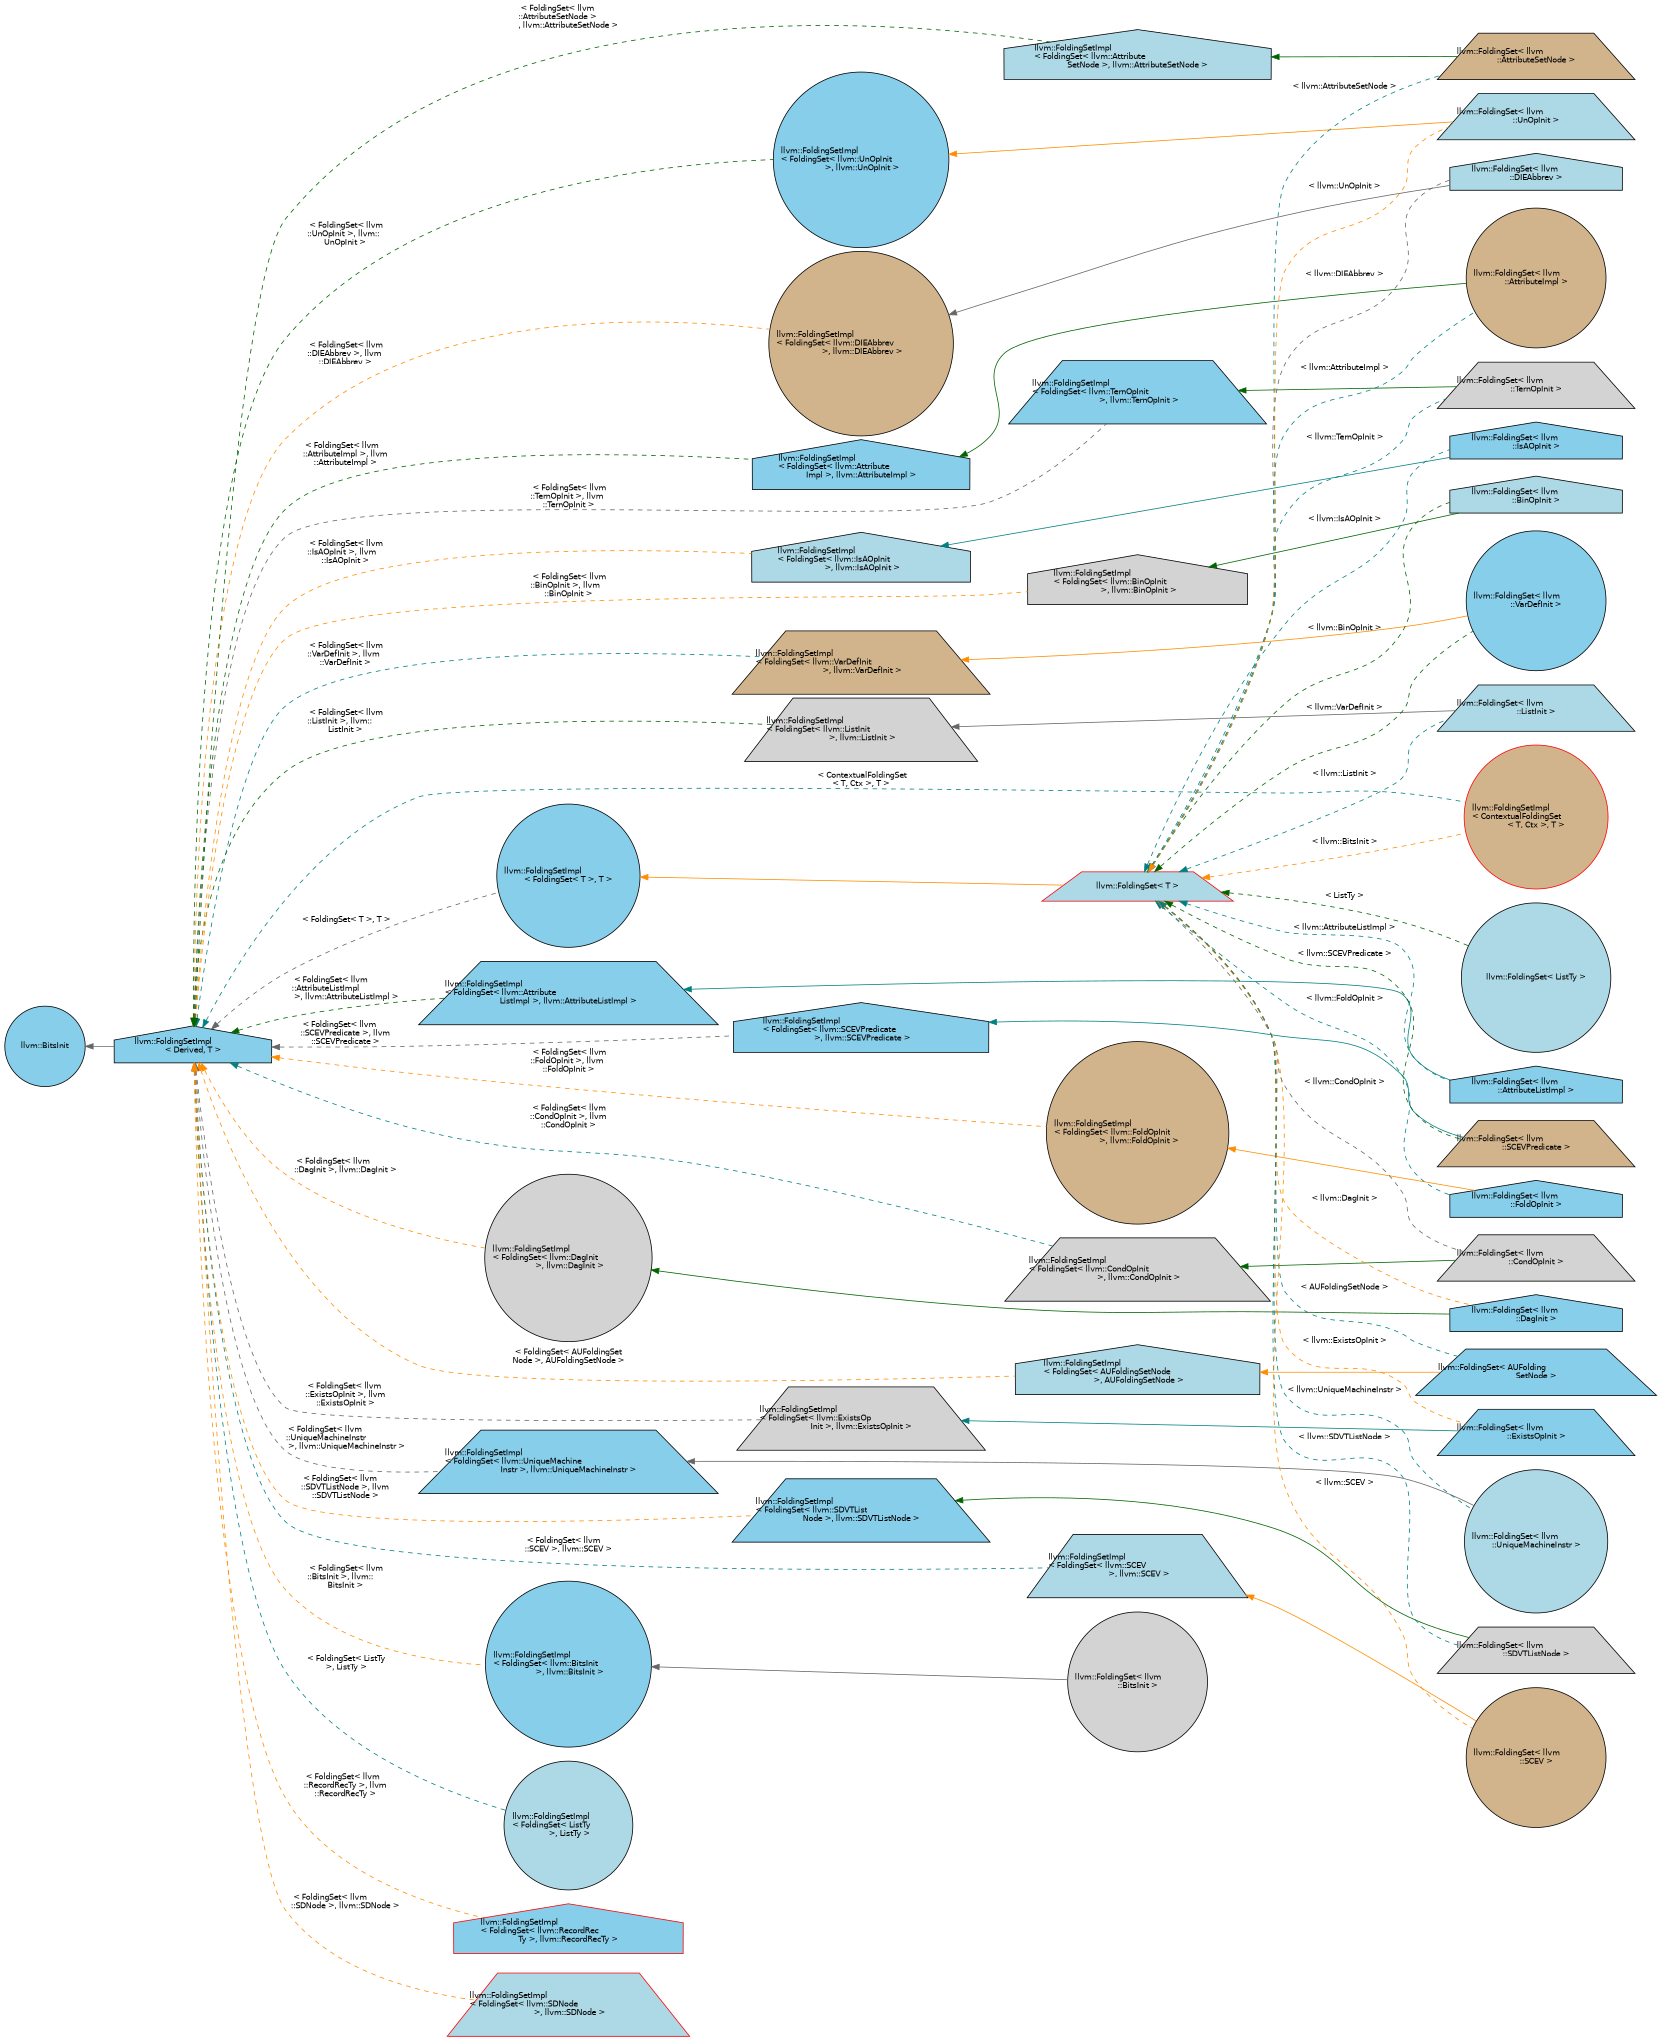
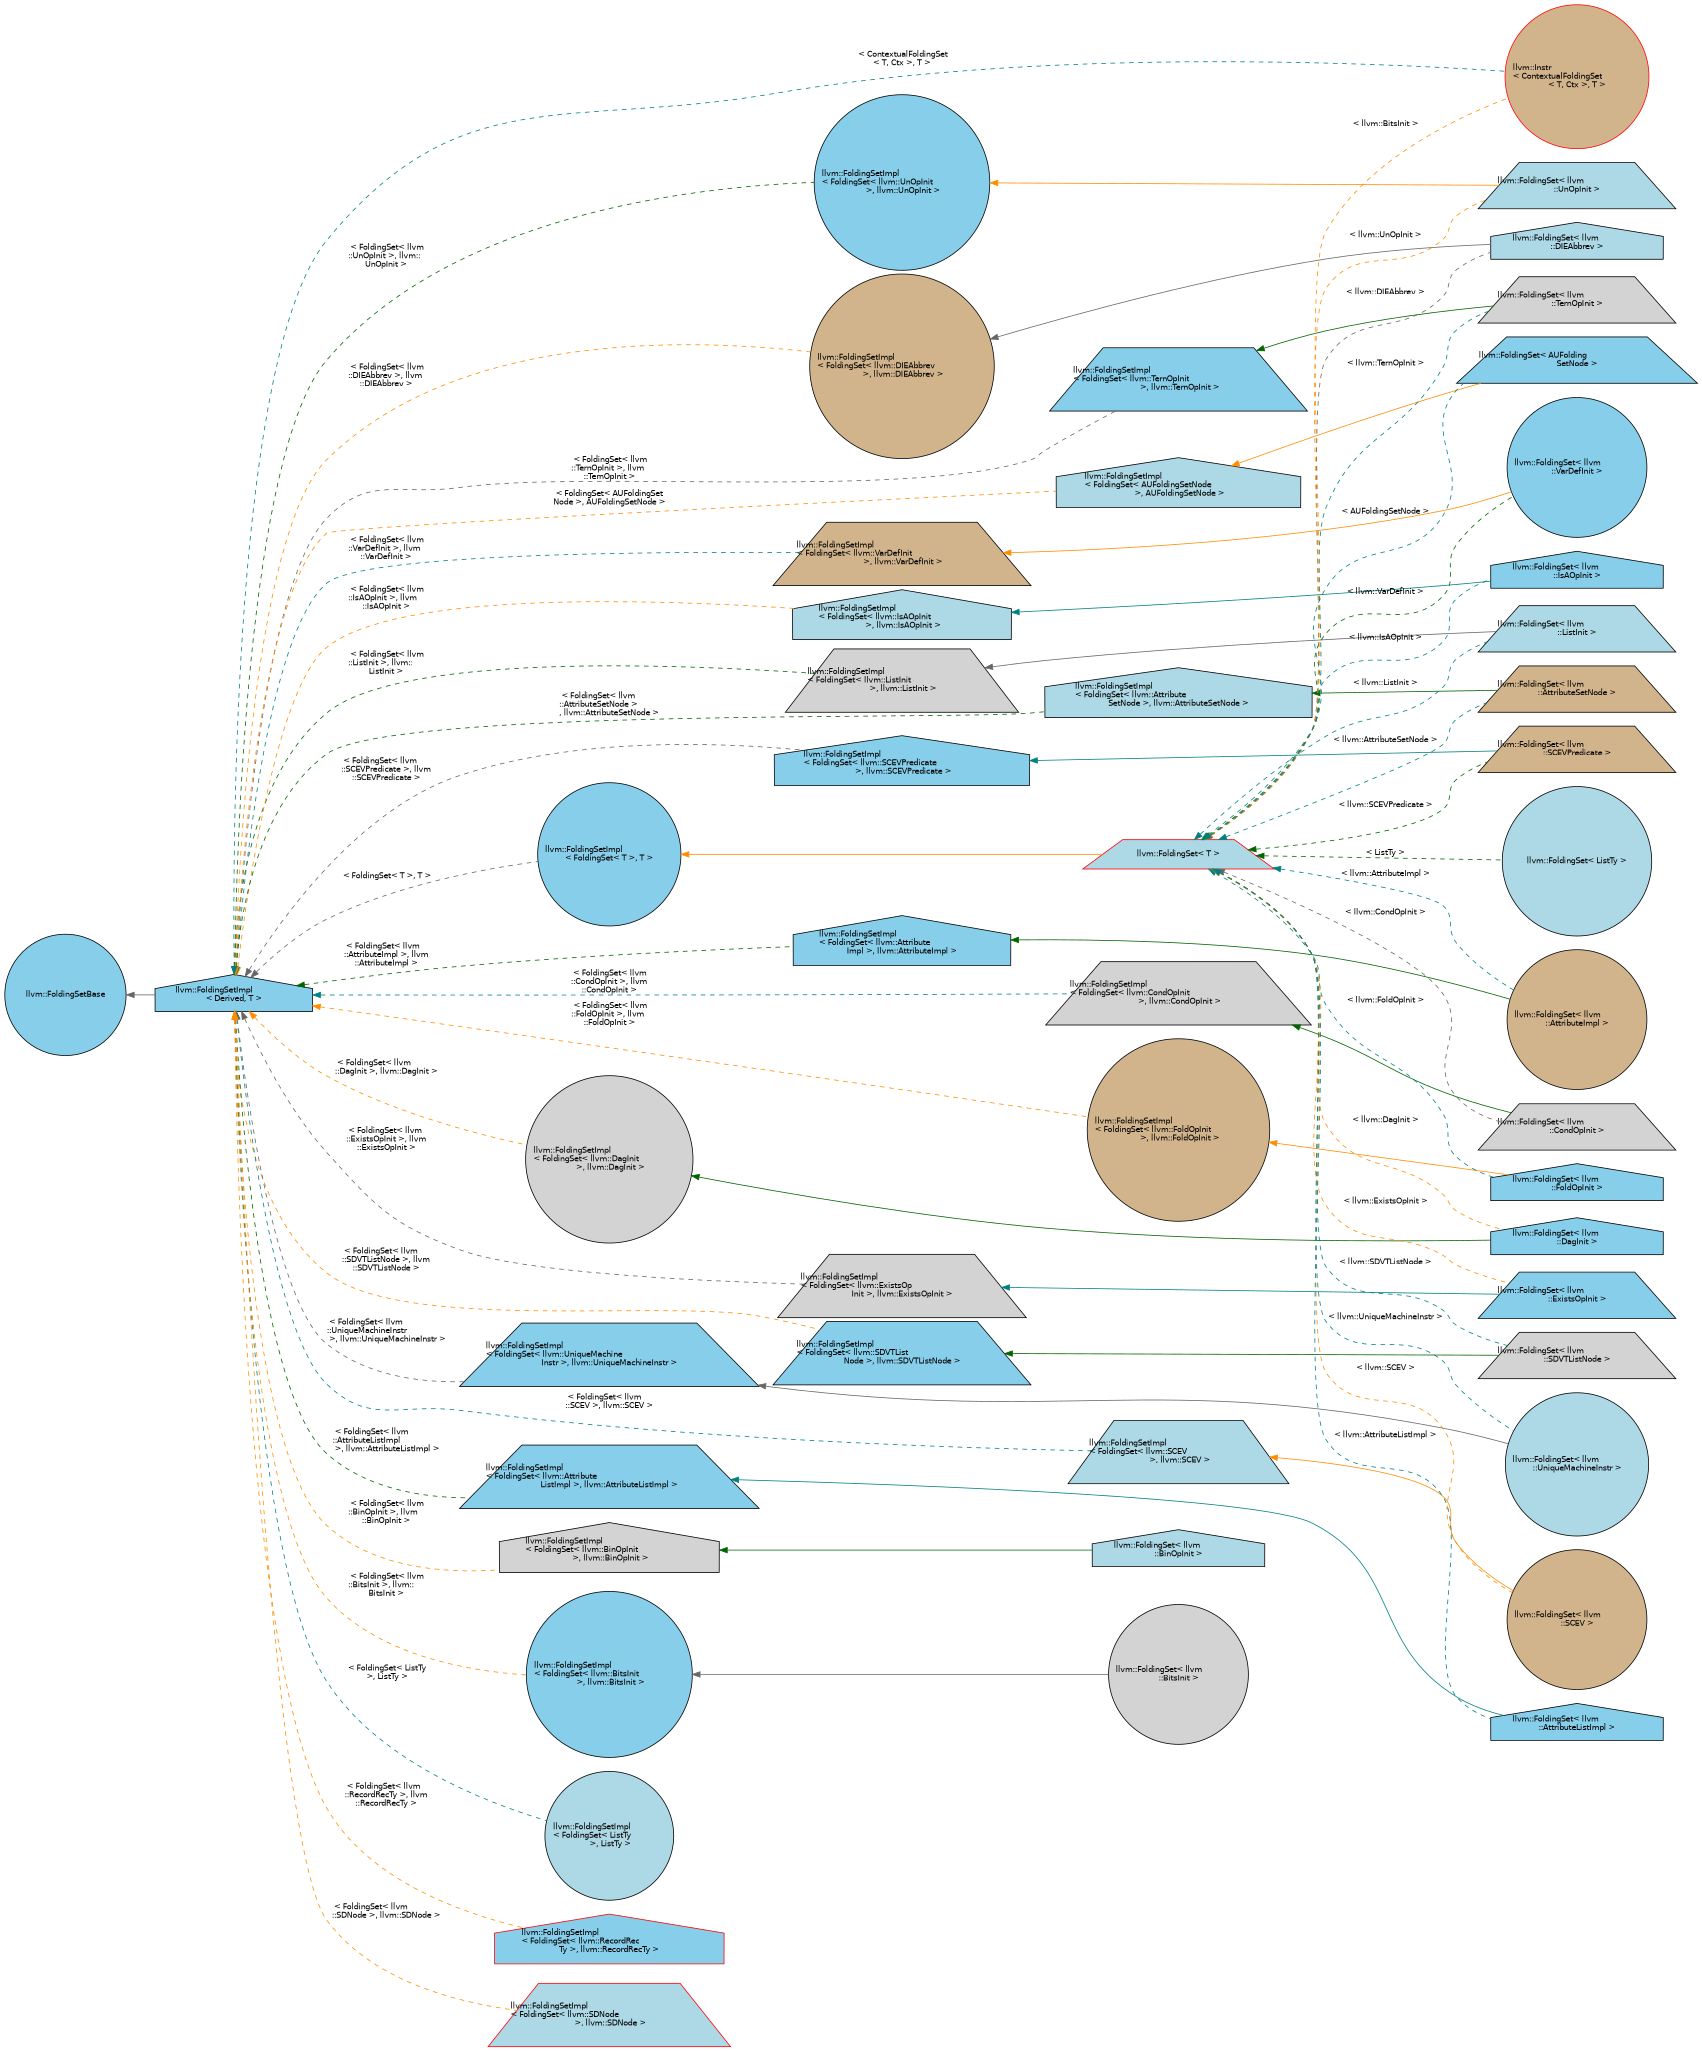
edge "llvm::FoldingSet< llvm ::BinOpInit >" -> "llvm::FoldingSet< T >": removed, label "< llvm::BinOpInit >"
node "llvm::FoldingSetImpl < ContextualFoldingSet < T, Ctx >, T >": label "llvm::FoldingSetImpl < ContextualFoldingSet < T, Ctx >, T >" -> "llvm::Instr < ContextualFoldingSet < T, Ctx >, T >"
node "llvm::BitsInit": label "llvm::BitsInit" -> "llvm::FoldingSetBase"
